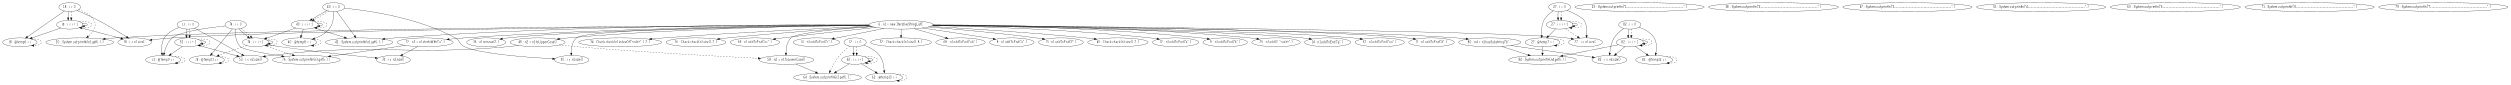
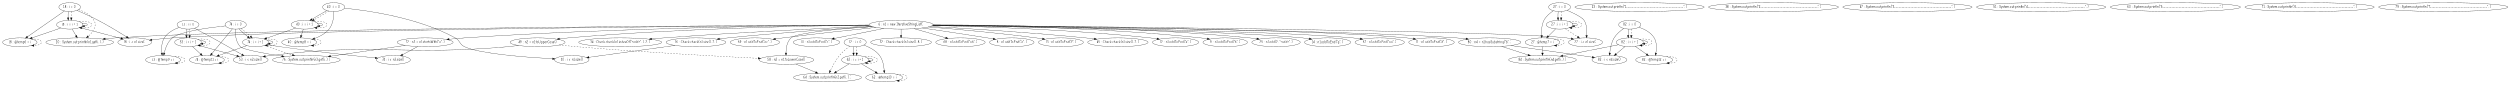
edge "6 : n1 = new IterativeStringList()" -> "40 : i < n1.size()": now "16 : Check.check(n1.size(), 7, )" -> "40 : i < n1.size()"
edge "18 : i = i + 1" -> "20 : System.out.println(n1.get(i, ), )": added
node "42 : System.out.println(n1.get(i, ), )": removed
node "36 : n1.remove(2, )": removed
edge "53 : i = i + 1" -> "53 : @temp9 = i": now "53 : i = i + 1" -> "74 : @temp11 = i"
edge "74 : i = i + 1" -> "74 : @temp11 = i": style dashed -> solid
